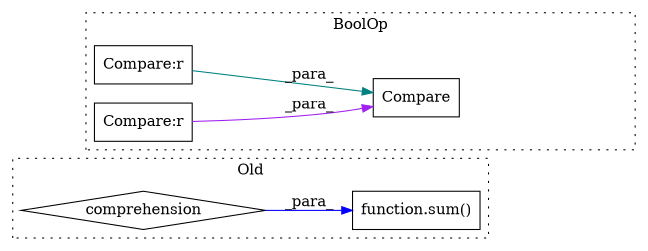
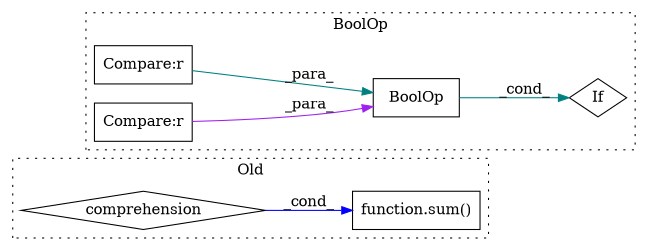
node "Compare": label "Compare" -> "BoolOp"
node "If": added
edge "comprehension" -> "function.sum()": label "_para_" -> "_cond_"
